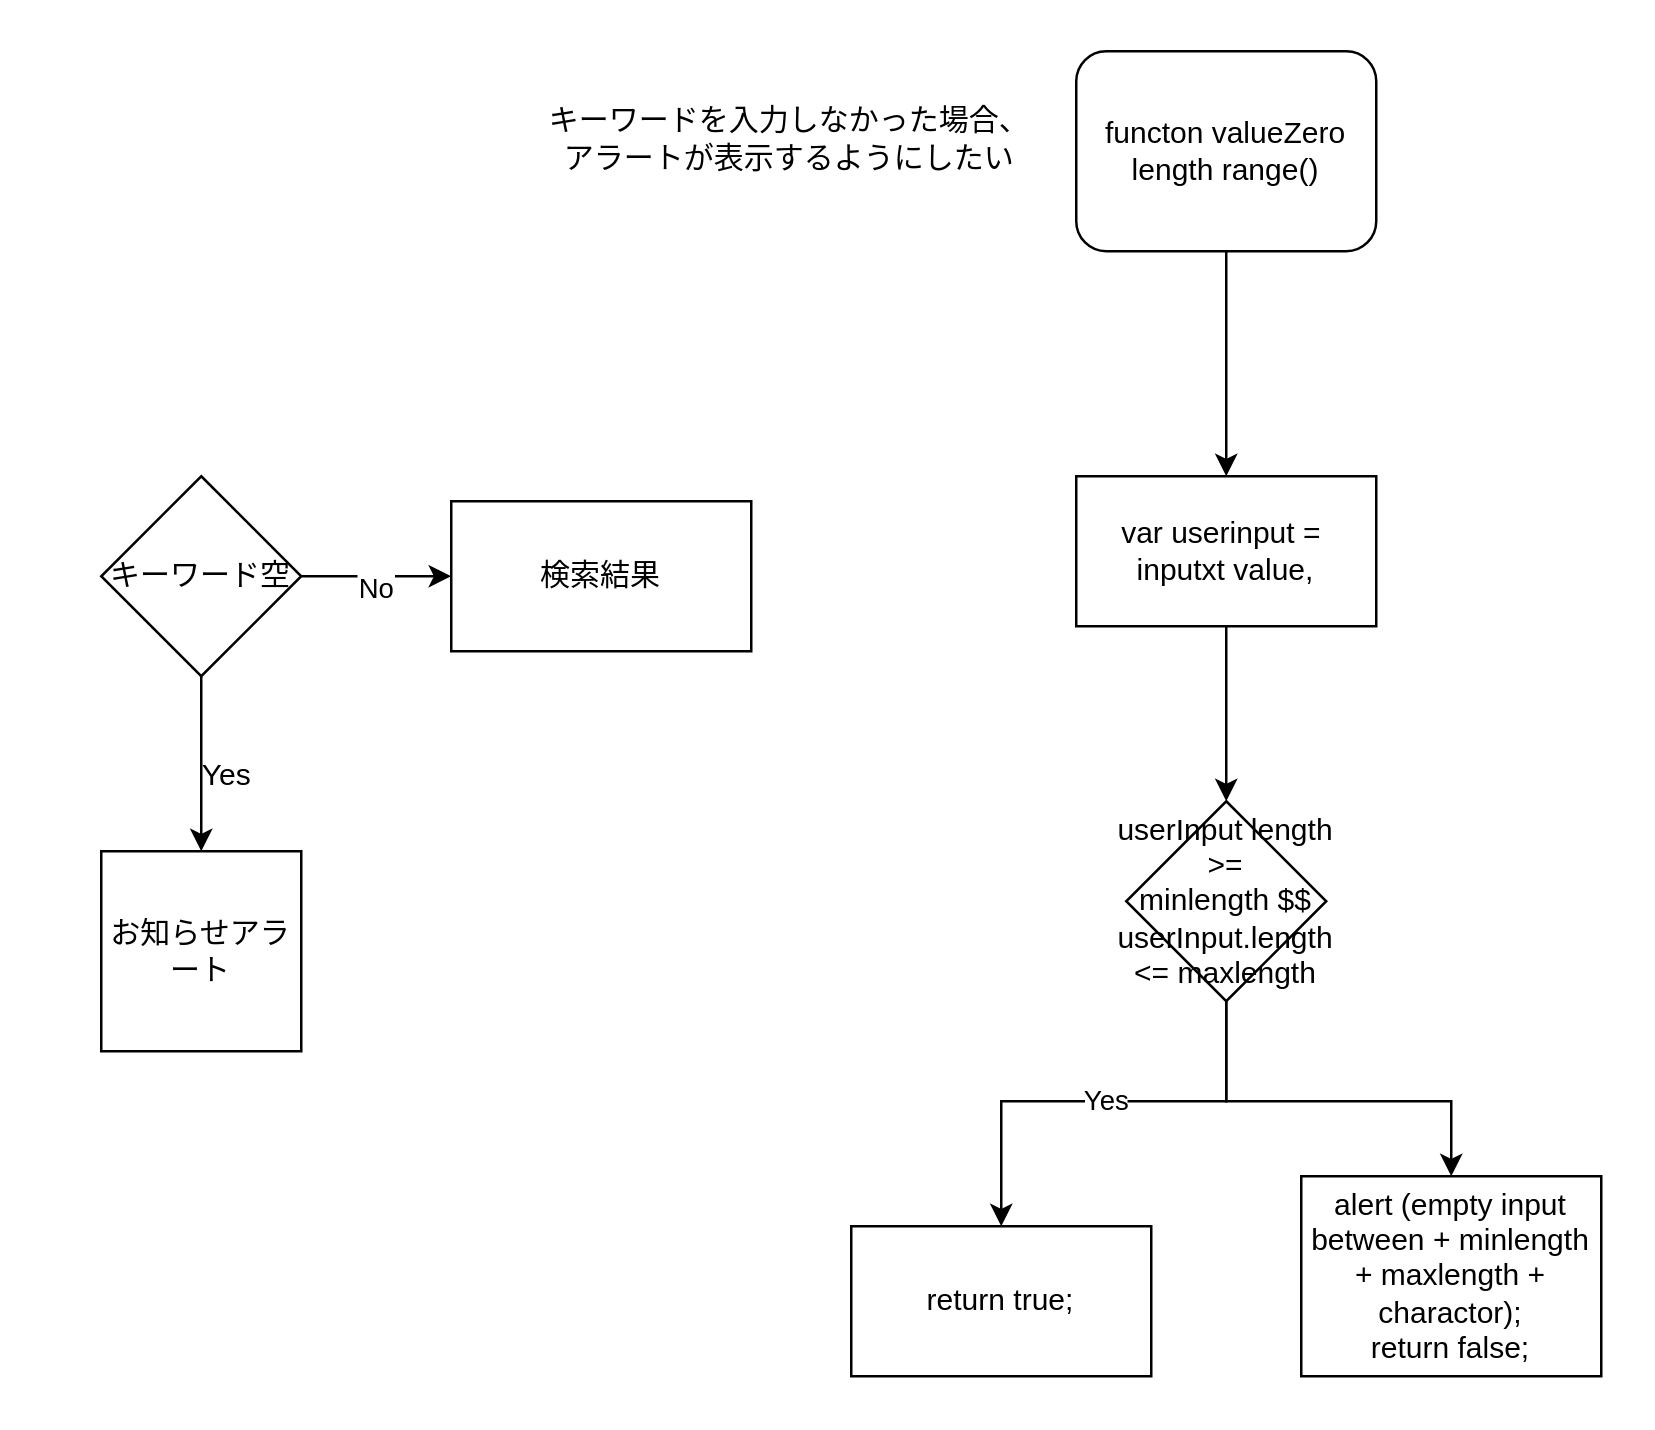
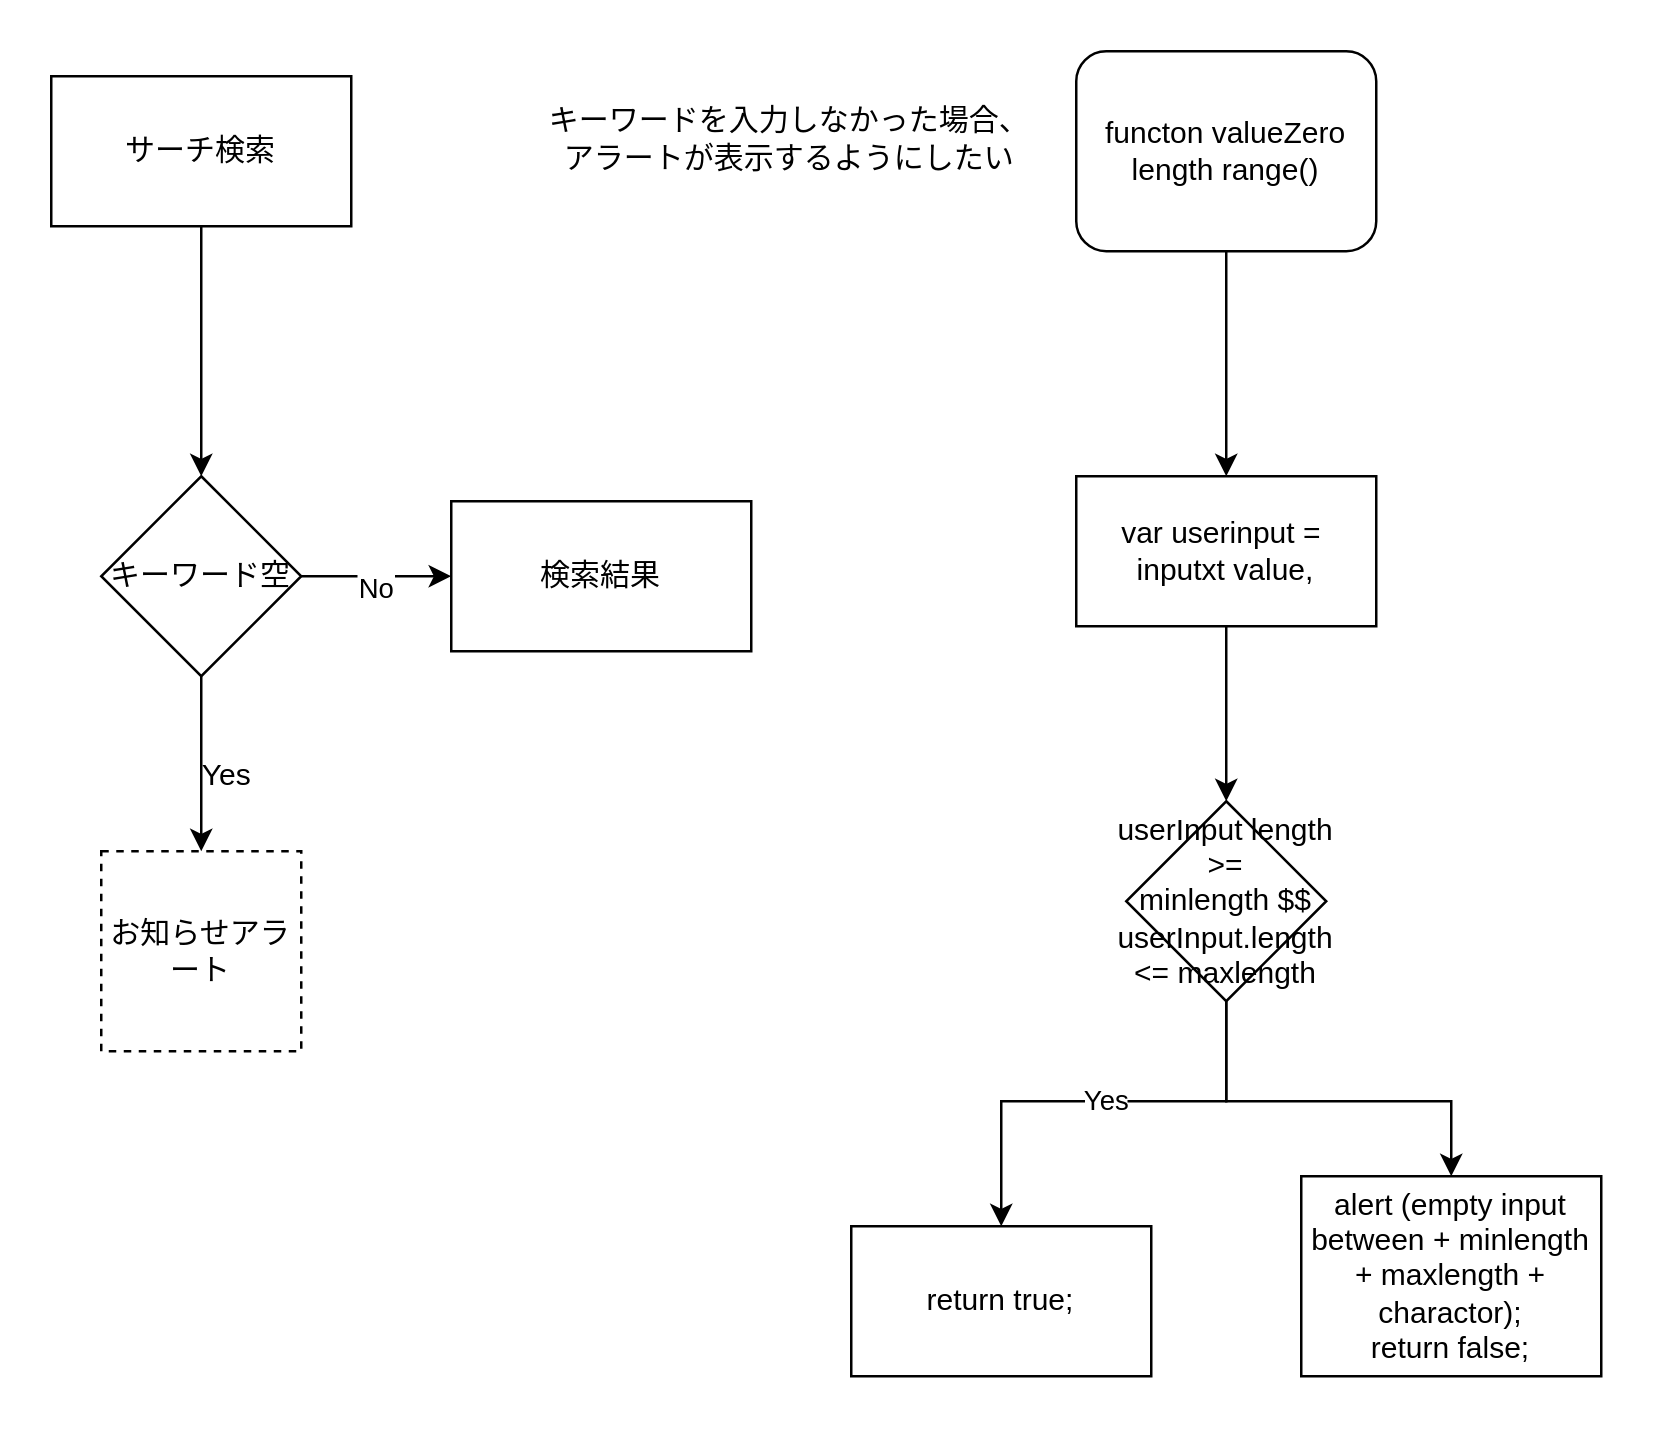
node "サーチ検索": added
edge "サーチ検索" -> "キーワード空": added
node "お知らせアラート": style solid -> dashed
